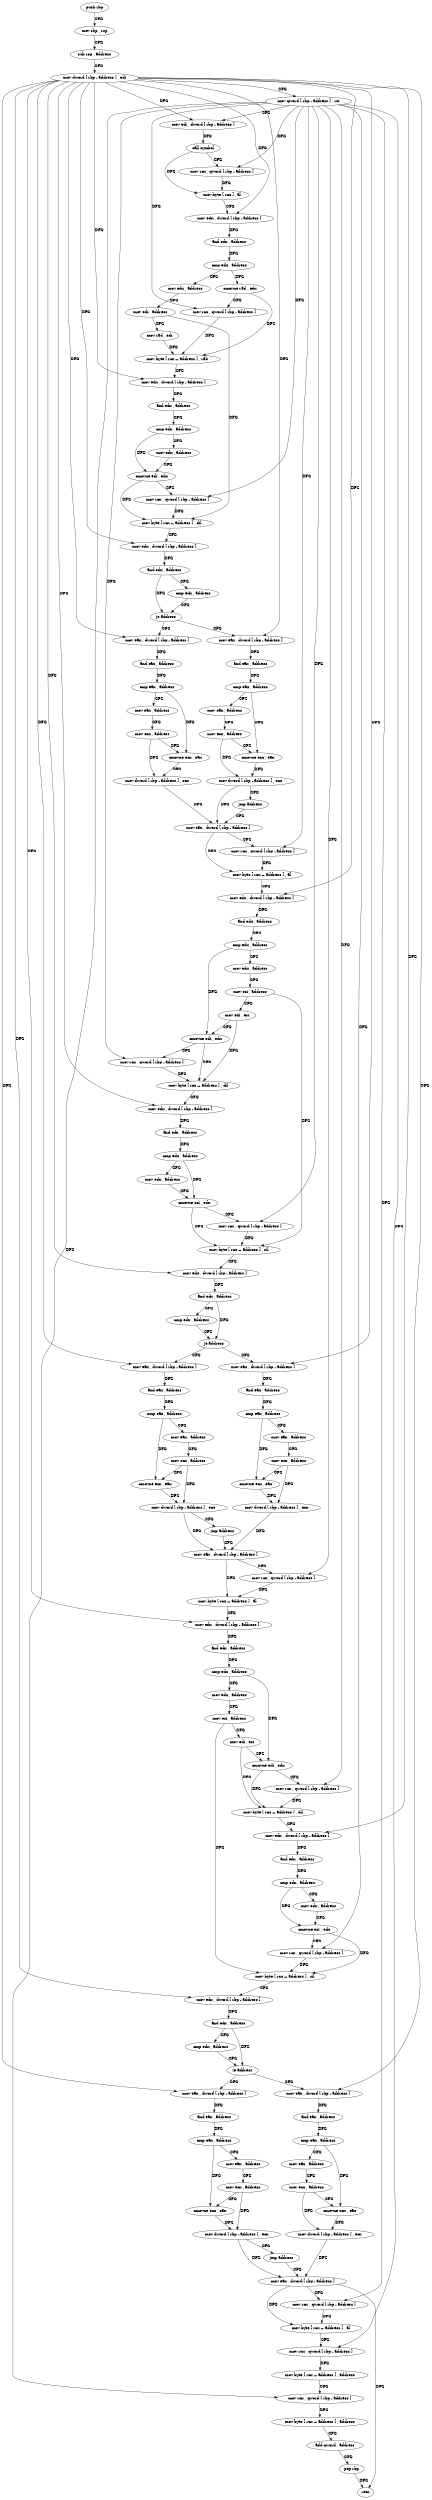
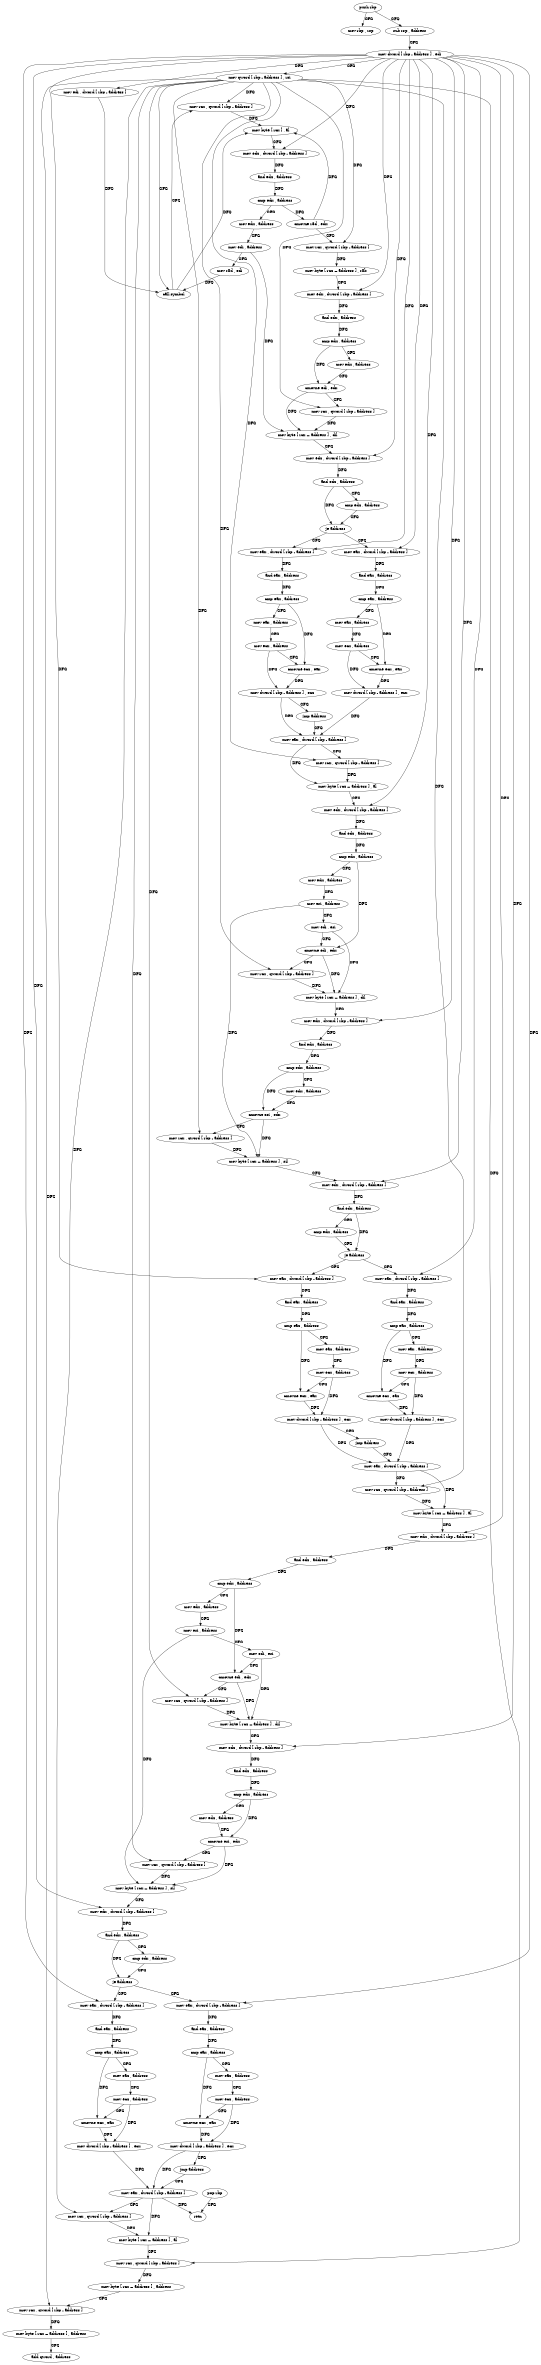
edge "mov rbp , rsp" -> "sub rsp , address": now "push rbp" -> "sub rsp , address"
edge "mov qword [ rbp - address ] , rsi" -> "mov edi , dword [ rbp - address ]": now "mov qword [ rbp - address ] , rsi" -> "call symbol"
edge "cmovne r8d , edx" -> "mov byte [ rcx + address ] , r8b": now "cmovne r8d , edx" -> "mov byte [ rcx ] , al"
edge "mov r8d , edi" -> "mov byte [ rcx + address ] , r8b": now "mov r8d , edi" -> "call symbol"
edge "add qword , address" -> "pop rbp": removed, label "CFG"
edge "pop rbp" -> "retn": label "DFG" -> "CFG"
